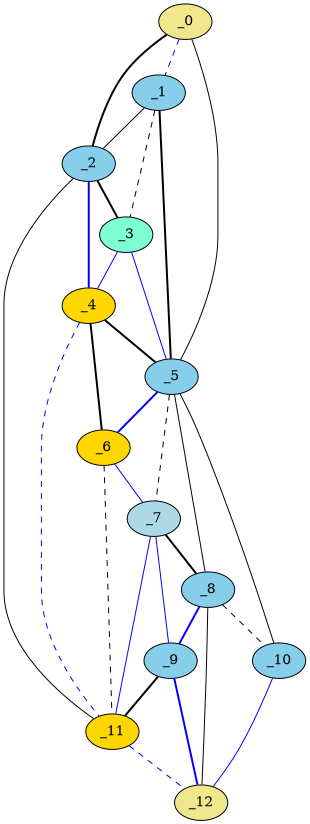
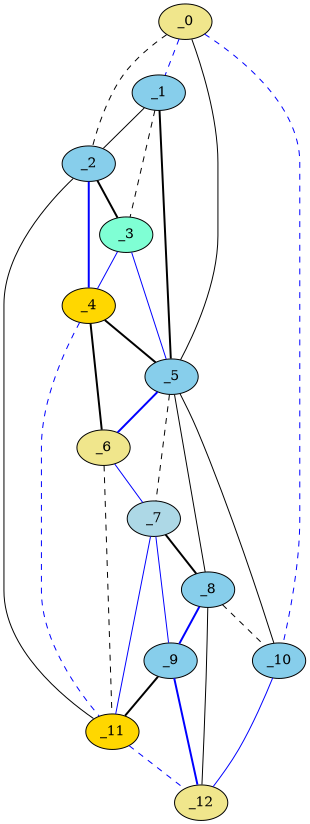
edge "_0" -- "_2": style bold -> dashed
edge "_0" -- "_10": added
node "_6": fillcolor gold -> khaki
